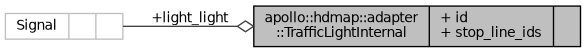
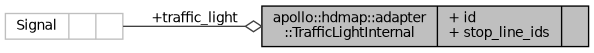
edge "Signal" -> "apollo::hdmap::adapter": label " +light_light" -> " +traffic_light"
